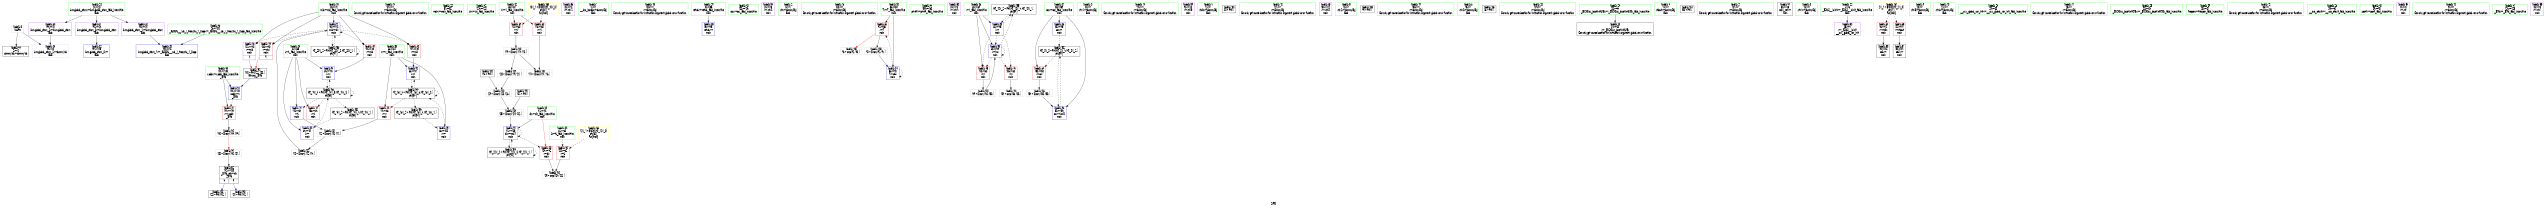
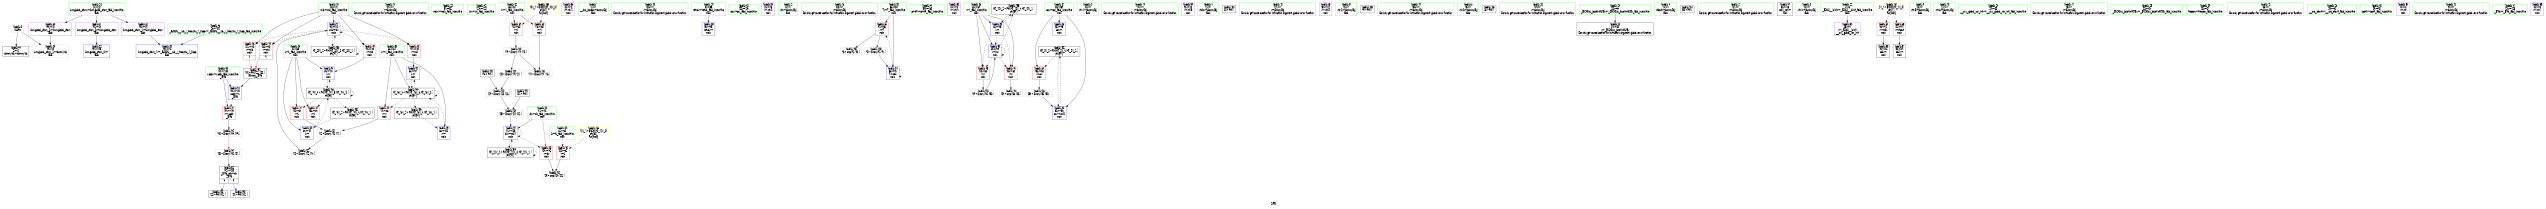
edge "NodeID: 36" -> "NodeID: 74": added
edge "NodeID: 66" -> "NodeID: 145": color red -> black
edge "NodeID: 86" -> "NodeID: 152": removed
node "NodeID: 76": color purple -> red
edge "NodeID: 35" -> "NodeID: 93": now "NodeID: 35" -> "NodeID: 147"
node "NodeID: 136": text "154 = Binary(153, 150, )" -> "354 = Binary(153, 150, )"
node "NodeID: 71": color blue -> red
